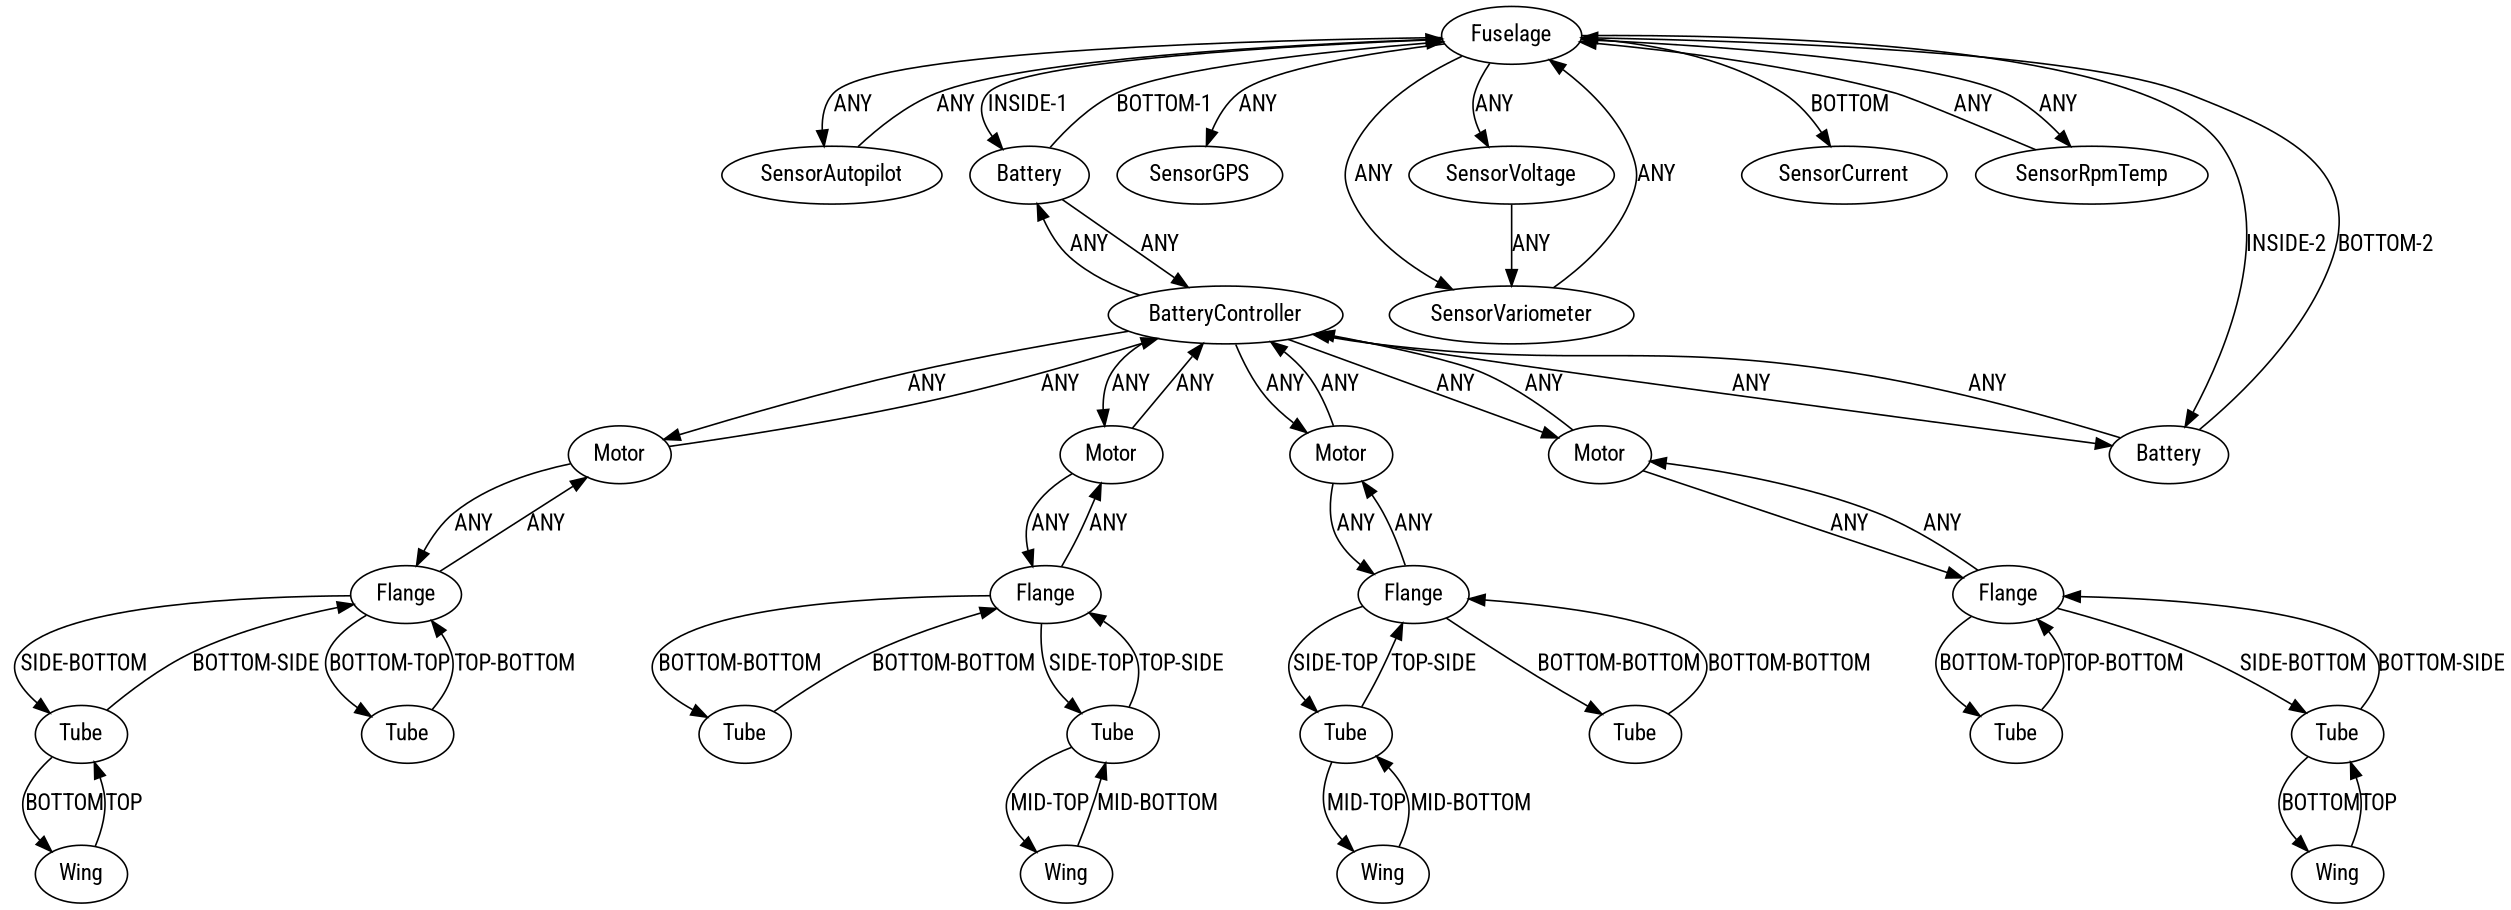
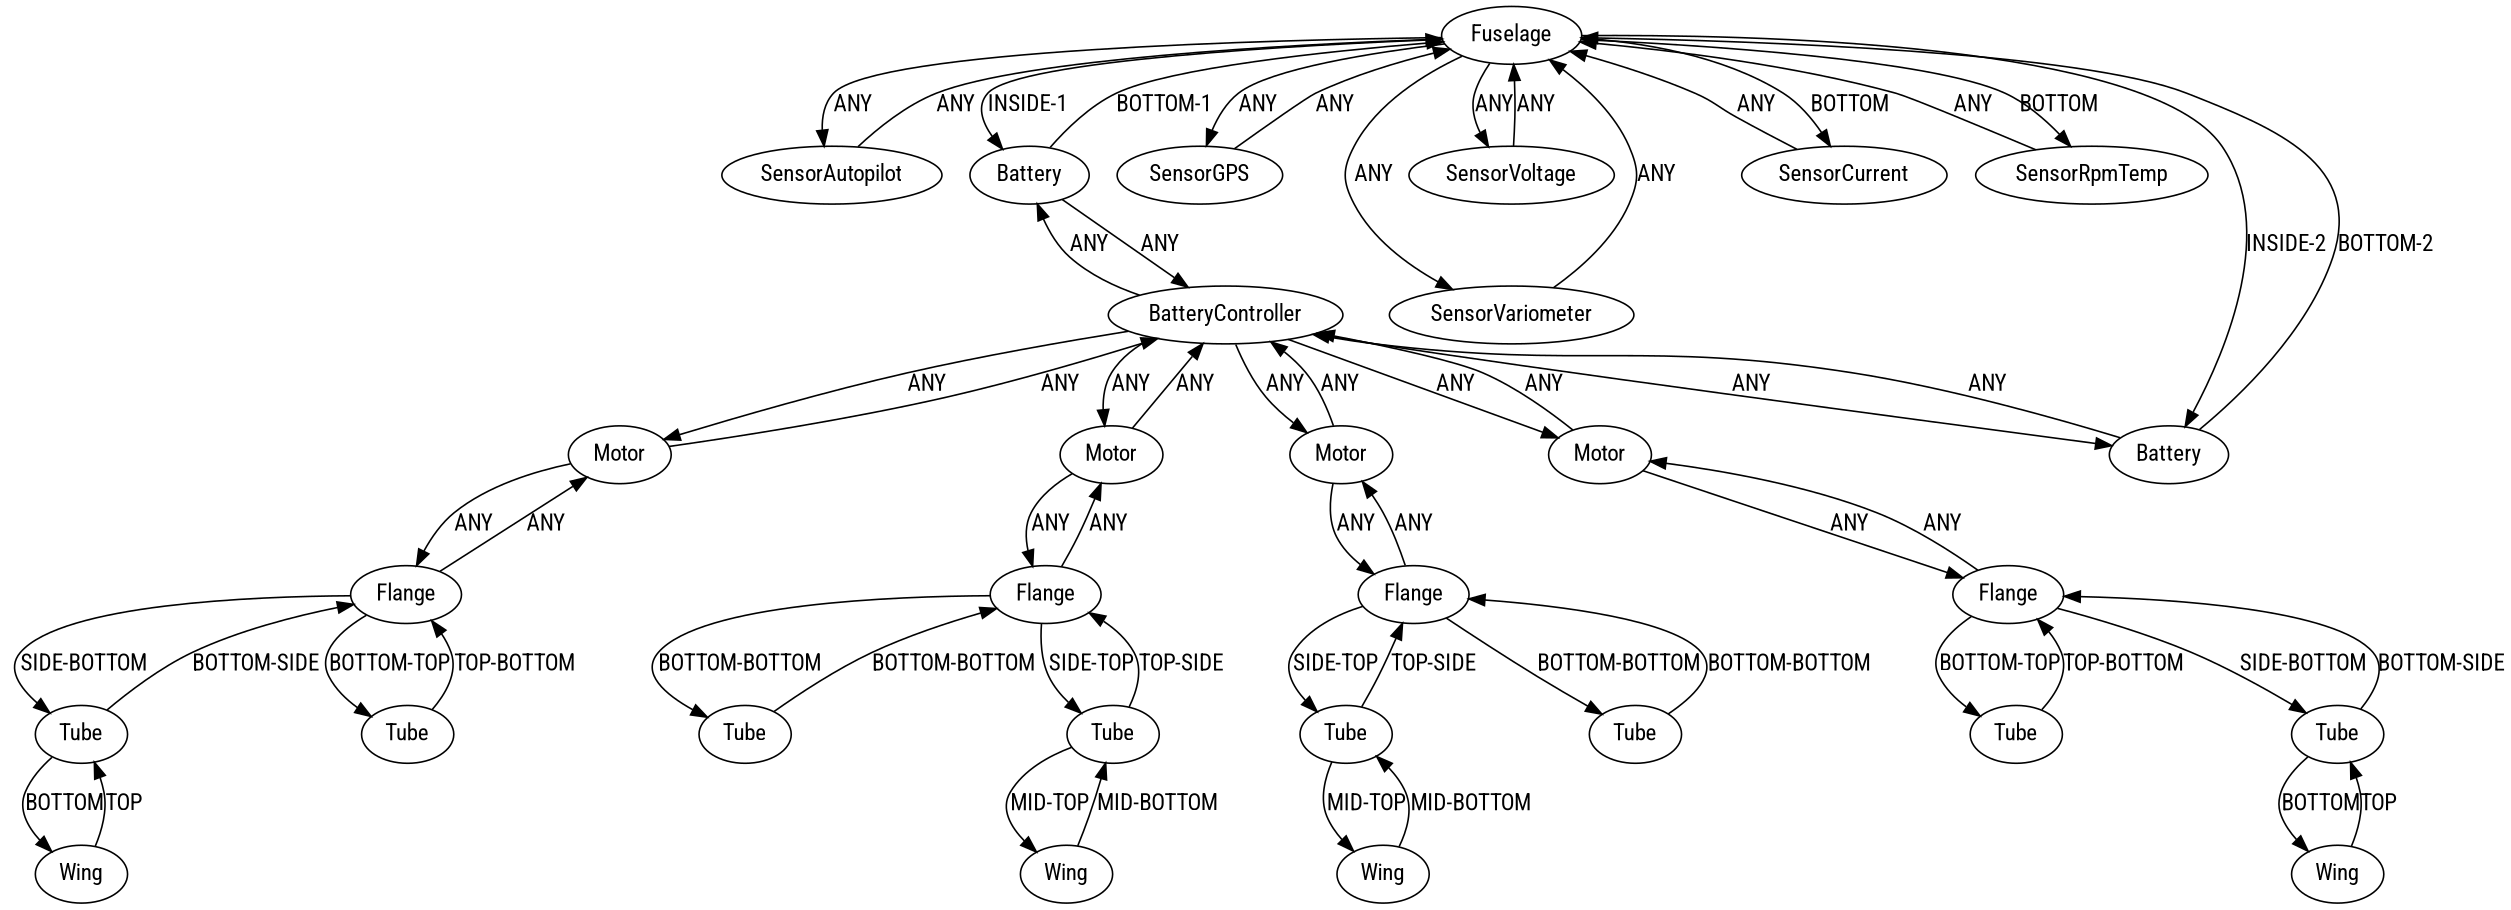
edge "SensorGPS" -> "Fuselage": added, label "ANY"
edge "SensorCurrent" -> "Fuselage": added, label "ANY"
edge "Fuselage" -> "SensorRpmTemp": label "ANY" -> "BOTTOM"
edge "SensorVoltage" -> "SensorVariometer": now "SensorVoltage" -> "Fuselage"
